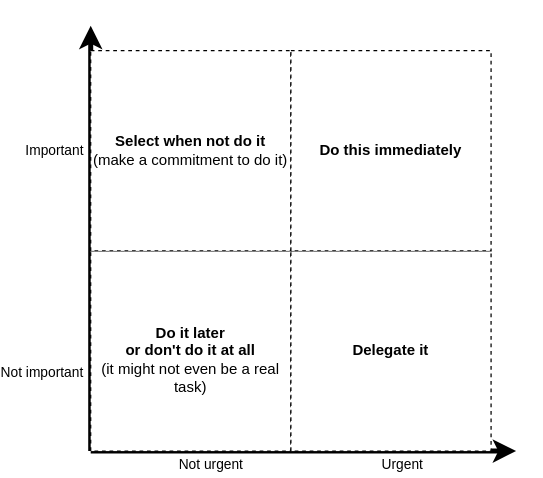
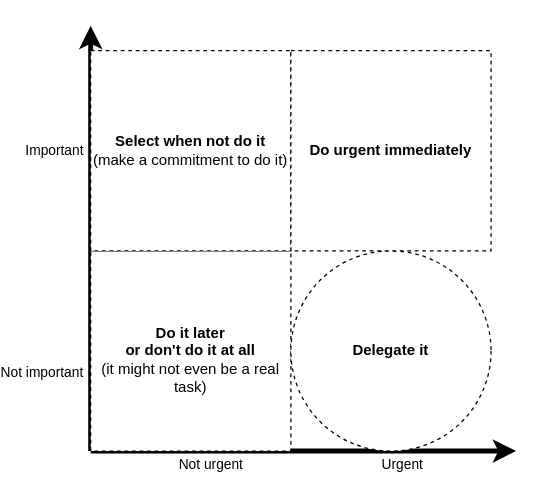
node "Do this immediately": label "Do this immediately" -> "Do urgent immediately"
node "Delegate it": shape rectangle -> ellipse
